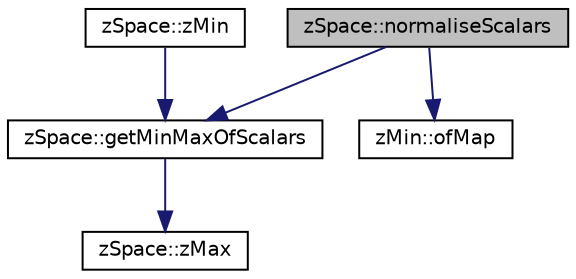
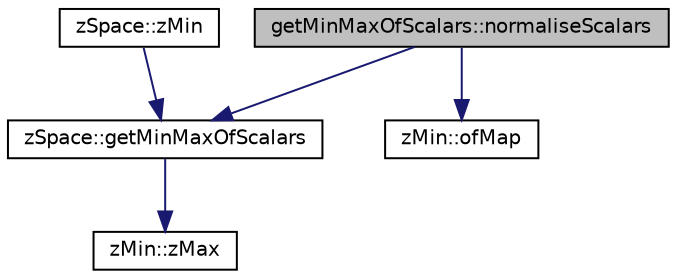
node "zSpace::normaliseScalars": label "zSpace::normaliseScalars" -> "getMinMaxOfScalars::normaliseScalars"
node "zSpace::zMax": label "zSpace::zMax" -> "zMin::zMax"
